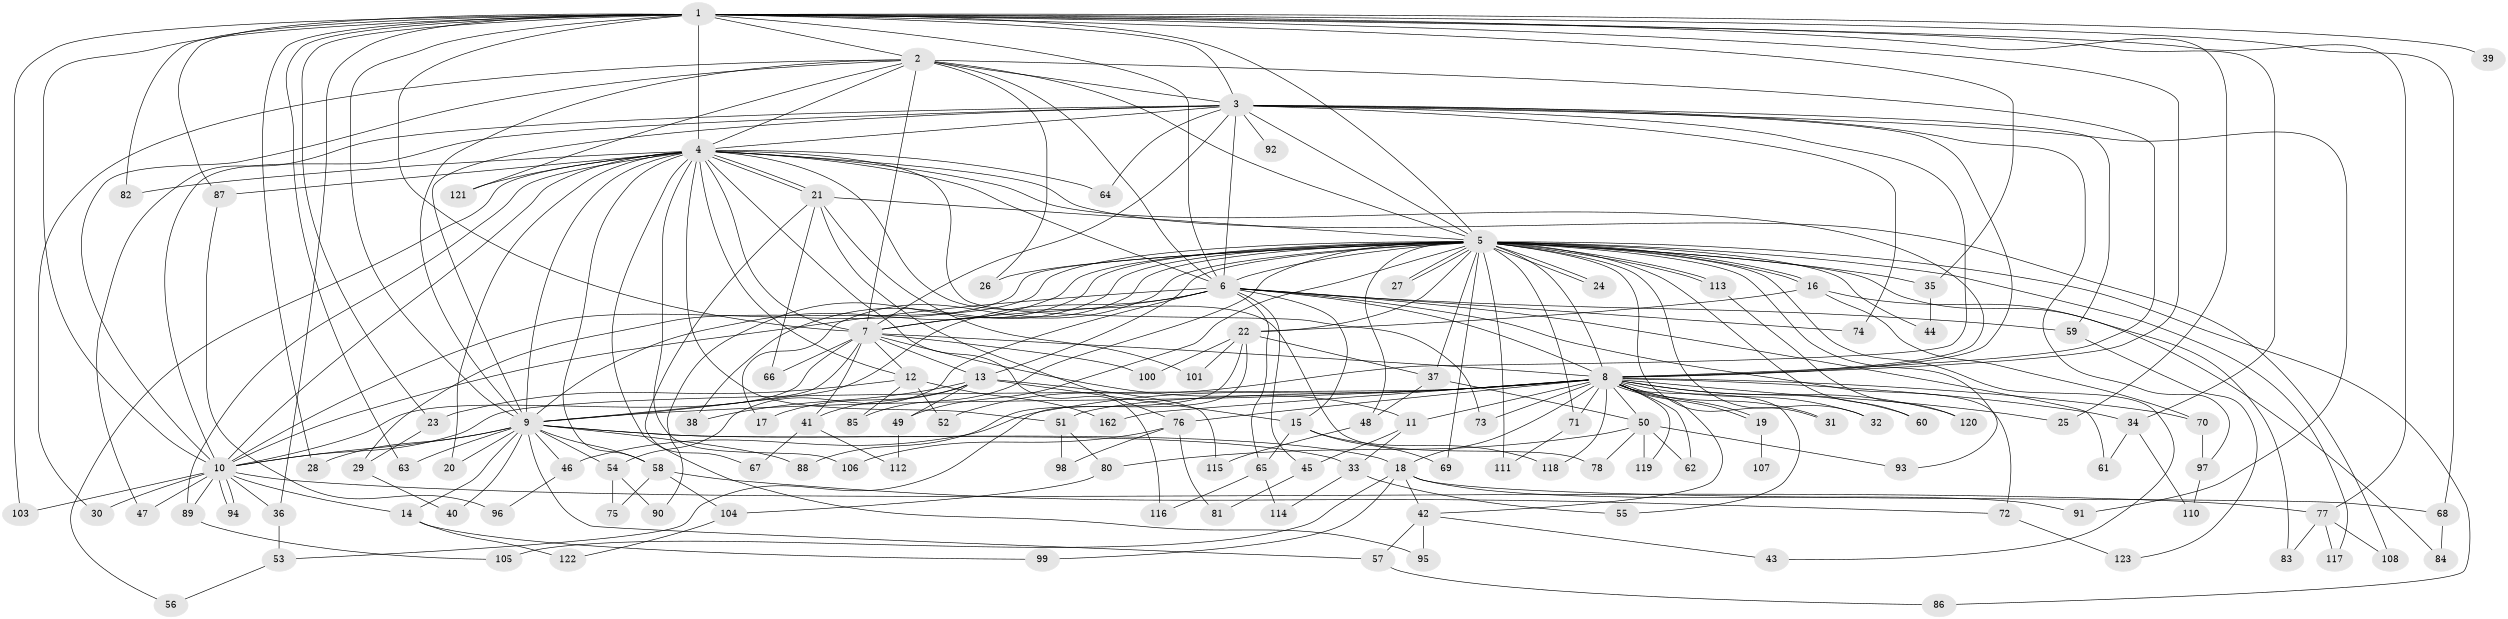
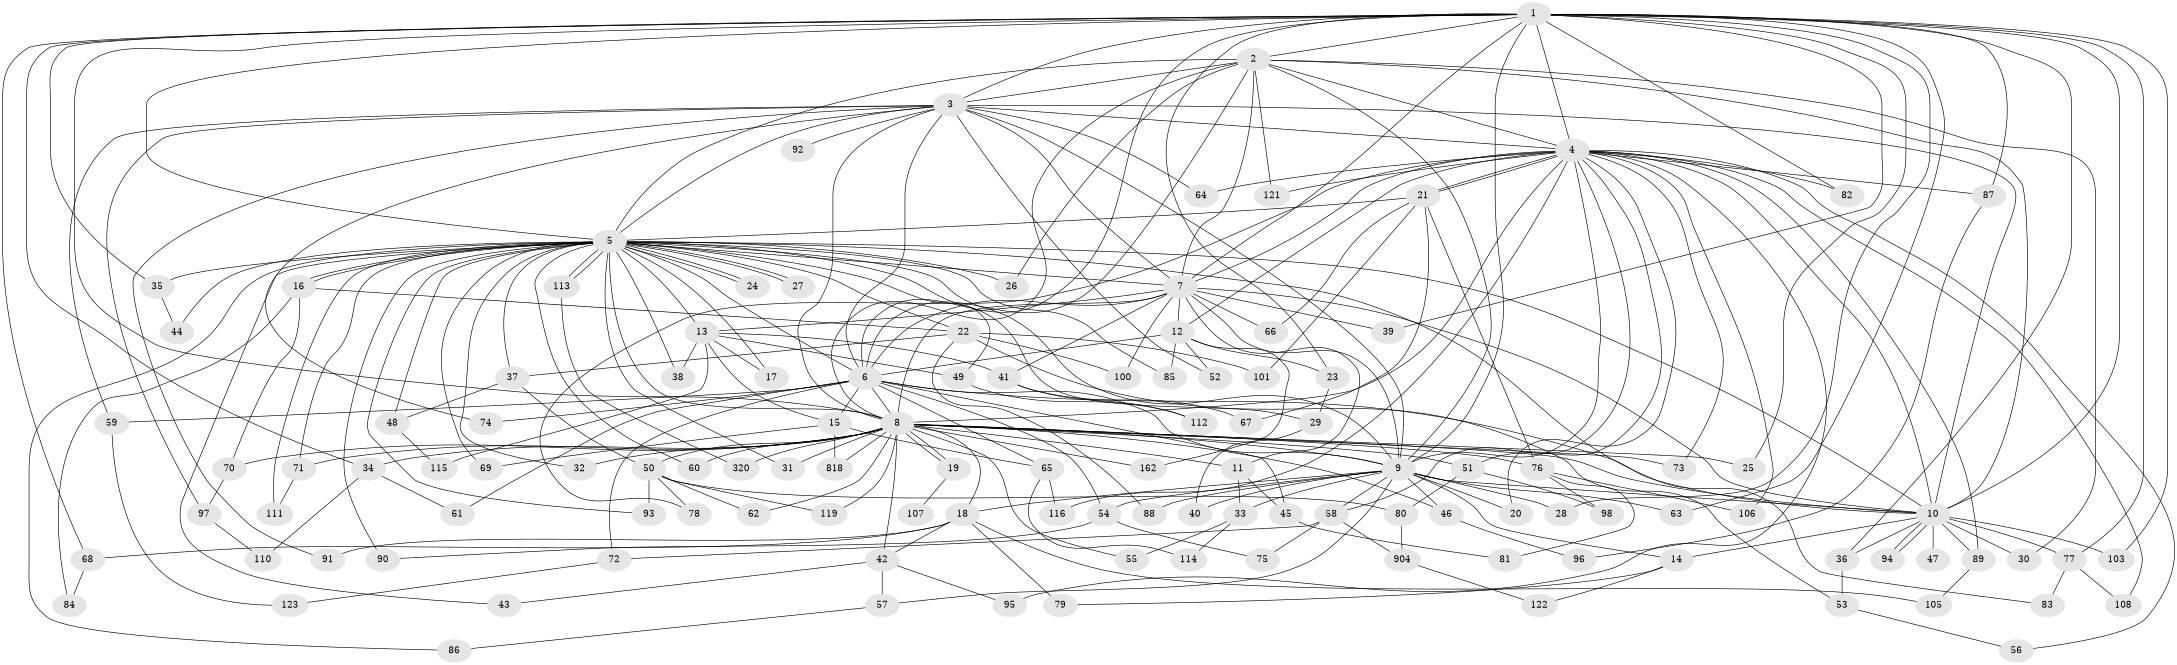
edge "3" -- "47": removed
edge "4" -- "6": now "12" -- "6"
edge "7" -- "39": added
node "120": label "120" -> "320"
node "118": label "118" -> "818"
node "104": label "104" -> "904"
node "99": label "99" -> "79"
node "117": removed
